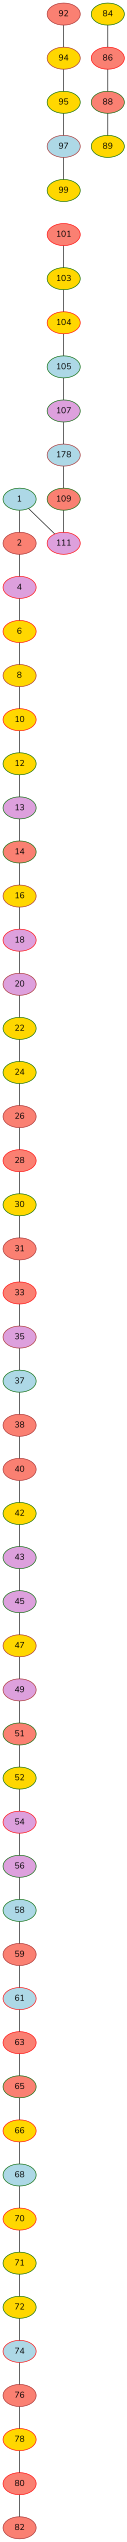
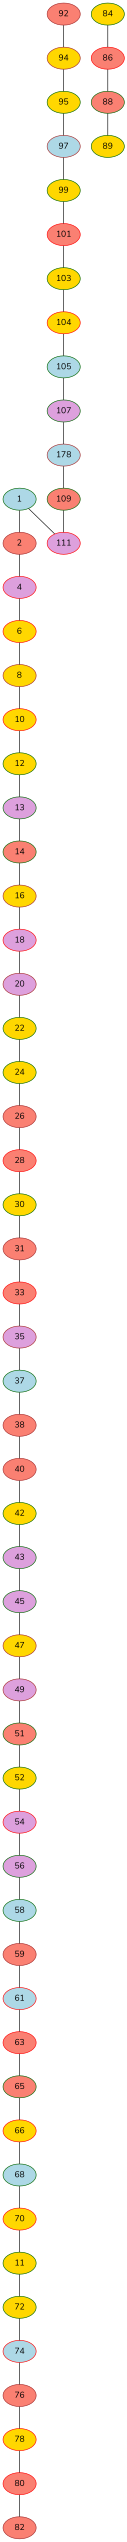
edge "99" -- "101": added
node "71": label "71" -> "11"
